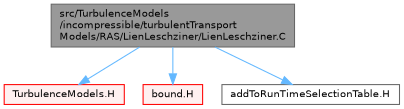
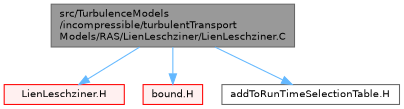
node "TurbulenceModels.H": label "TurbulenceModels.H" -> "LienLeschziner.H"
